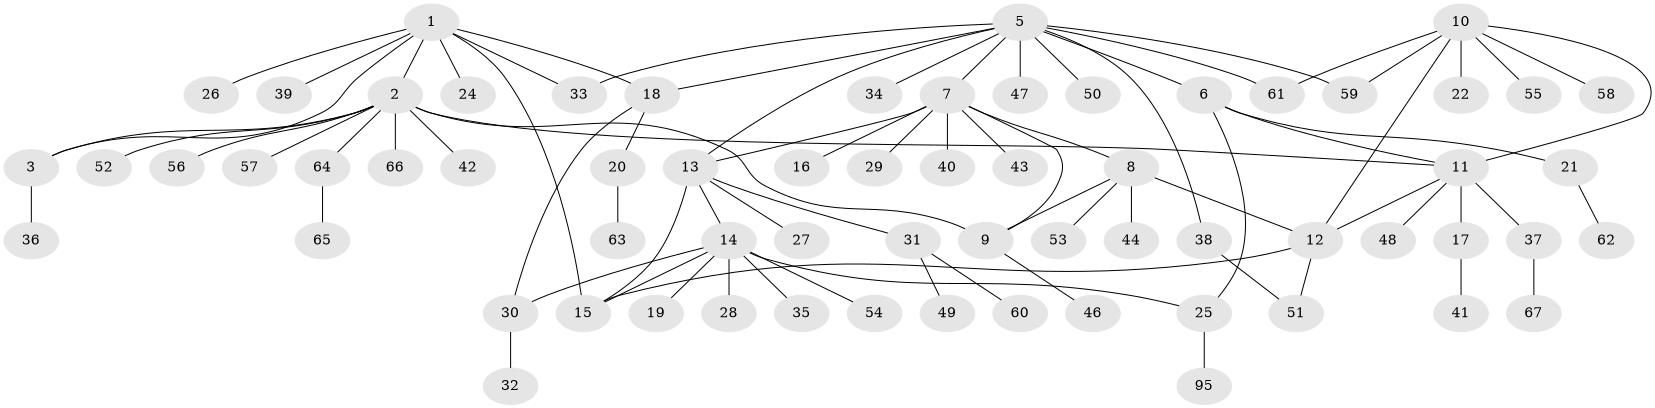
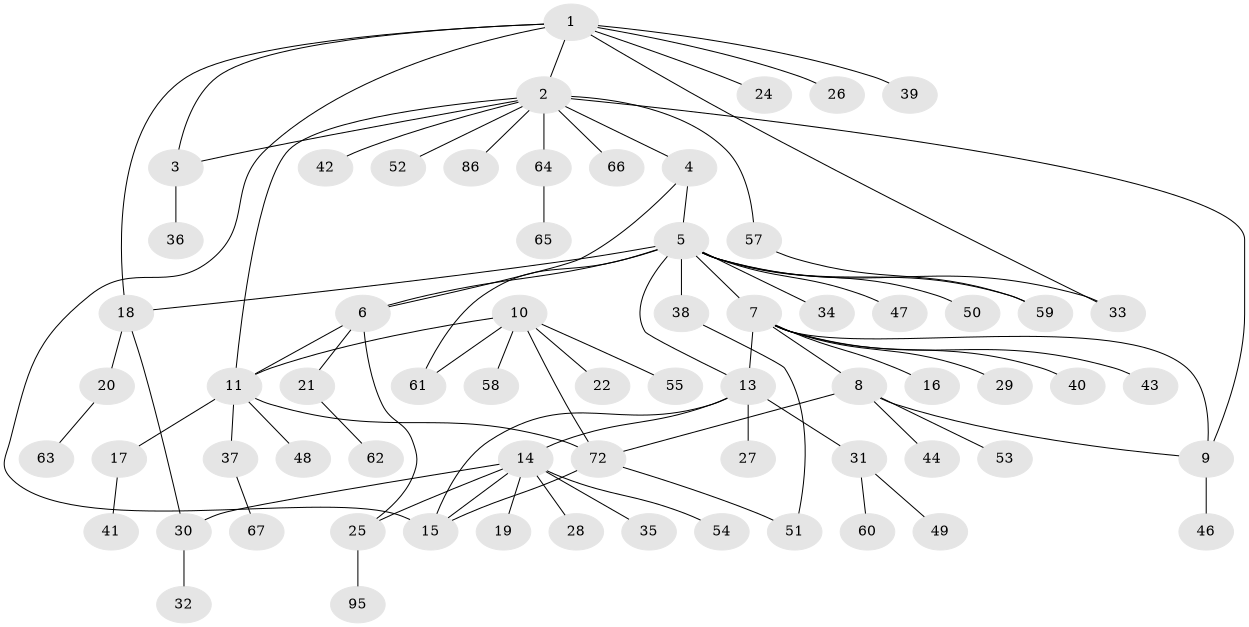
edge "10" -- "59": now "57" -- "59"
node "56": label "56" -> "86"
node "4": added
node "12": label "12" -> "72"
